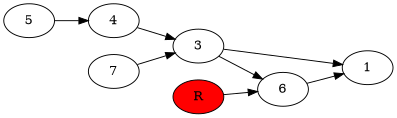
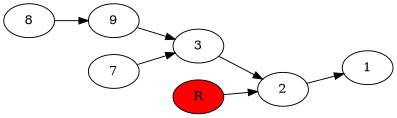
node "5": label "5" -> "8"
node "4": label "4" -> "9"
edge "3" -> "1": removed
node "6": label "6" -> "2"
